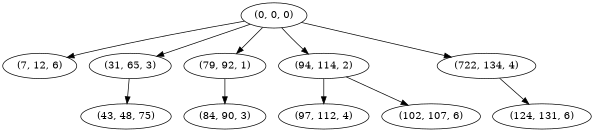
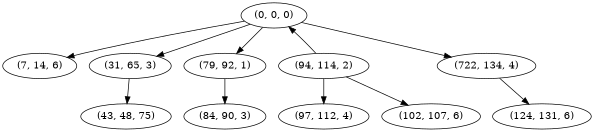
edge "(0, 0, 0)" -> "(94, 114, 2)": reversed
node "(7, 12, 6)": label "(7, 12, 6)" -> "(7, 14, 6)"
